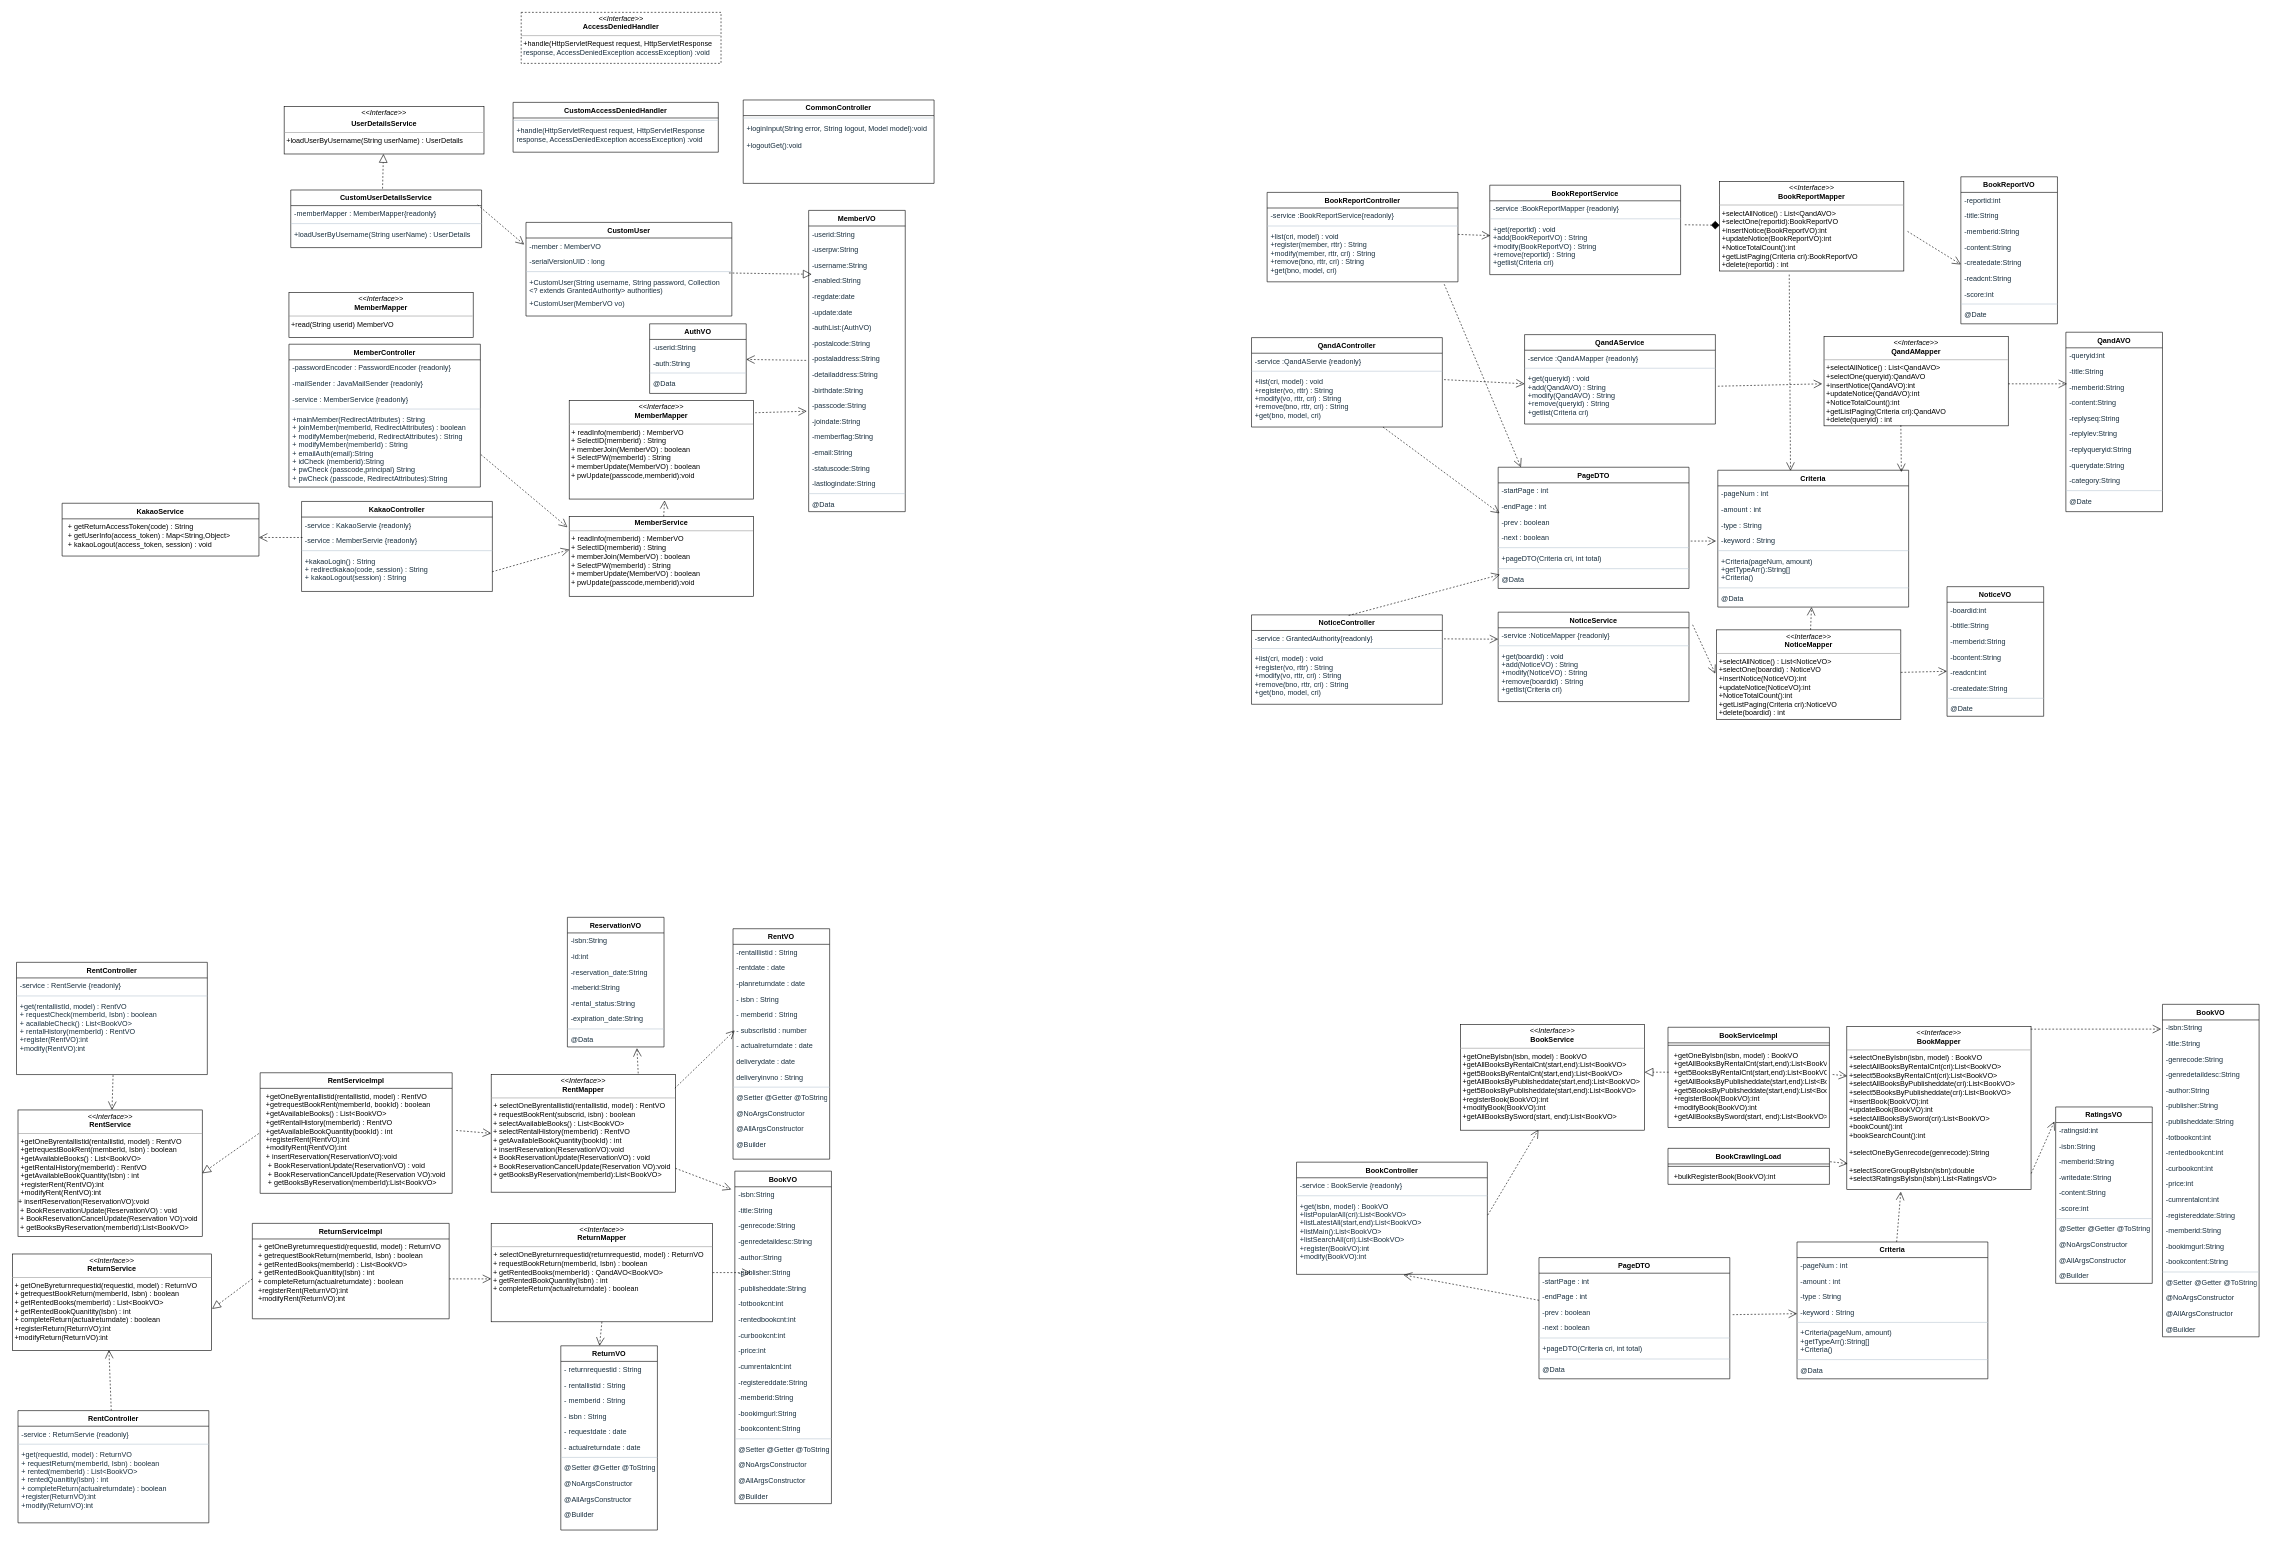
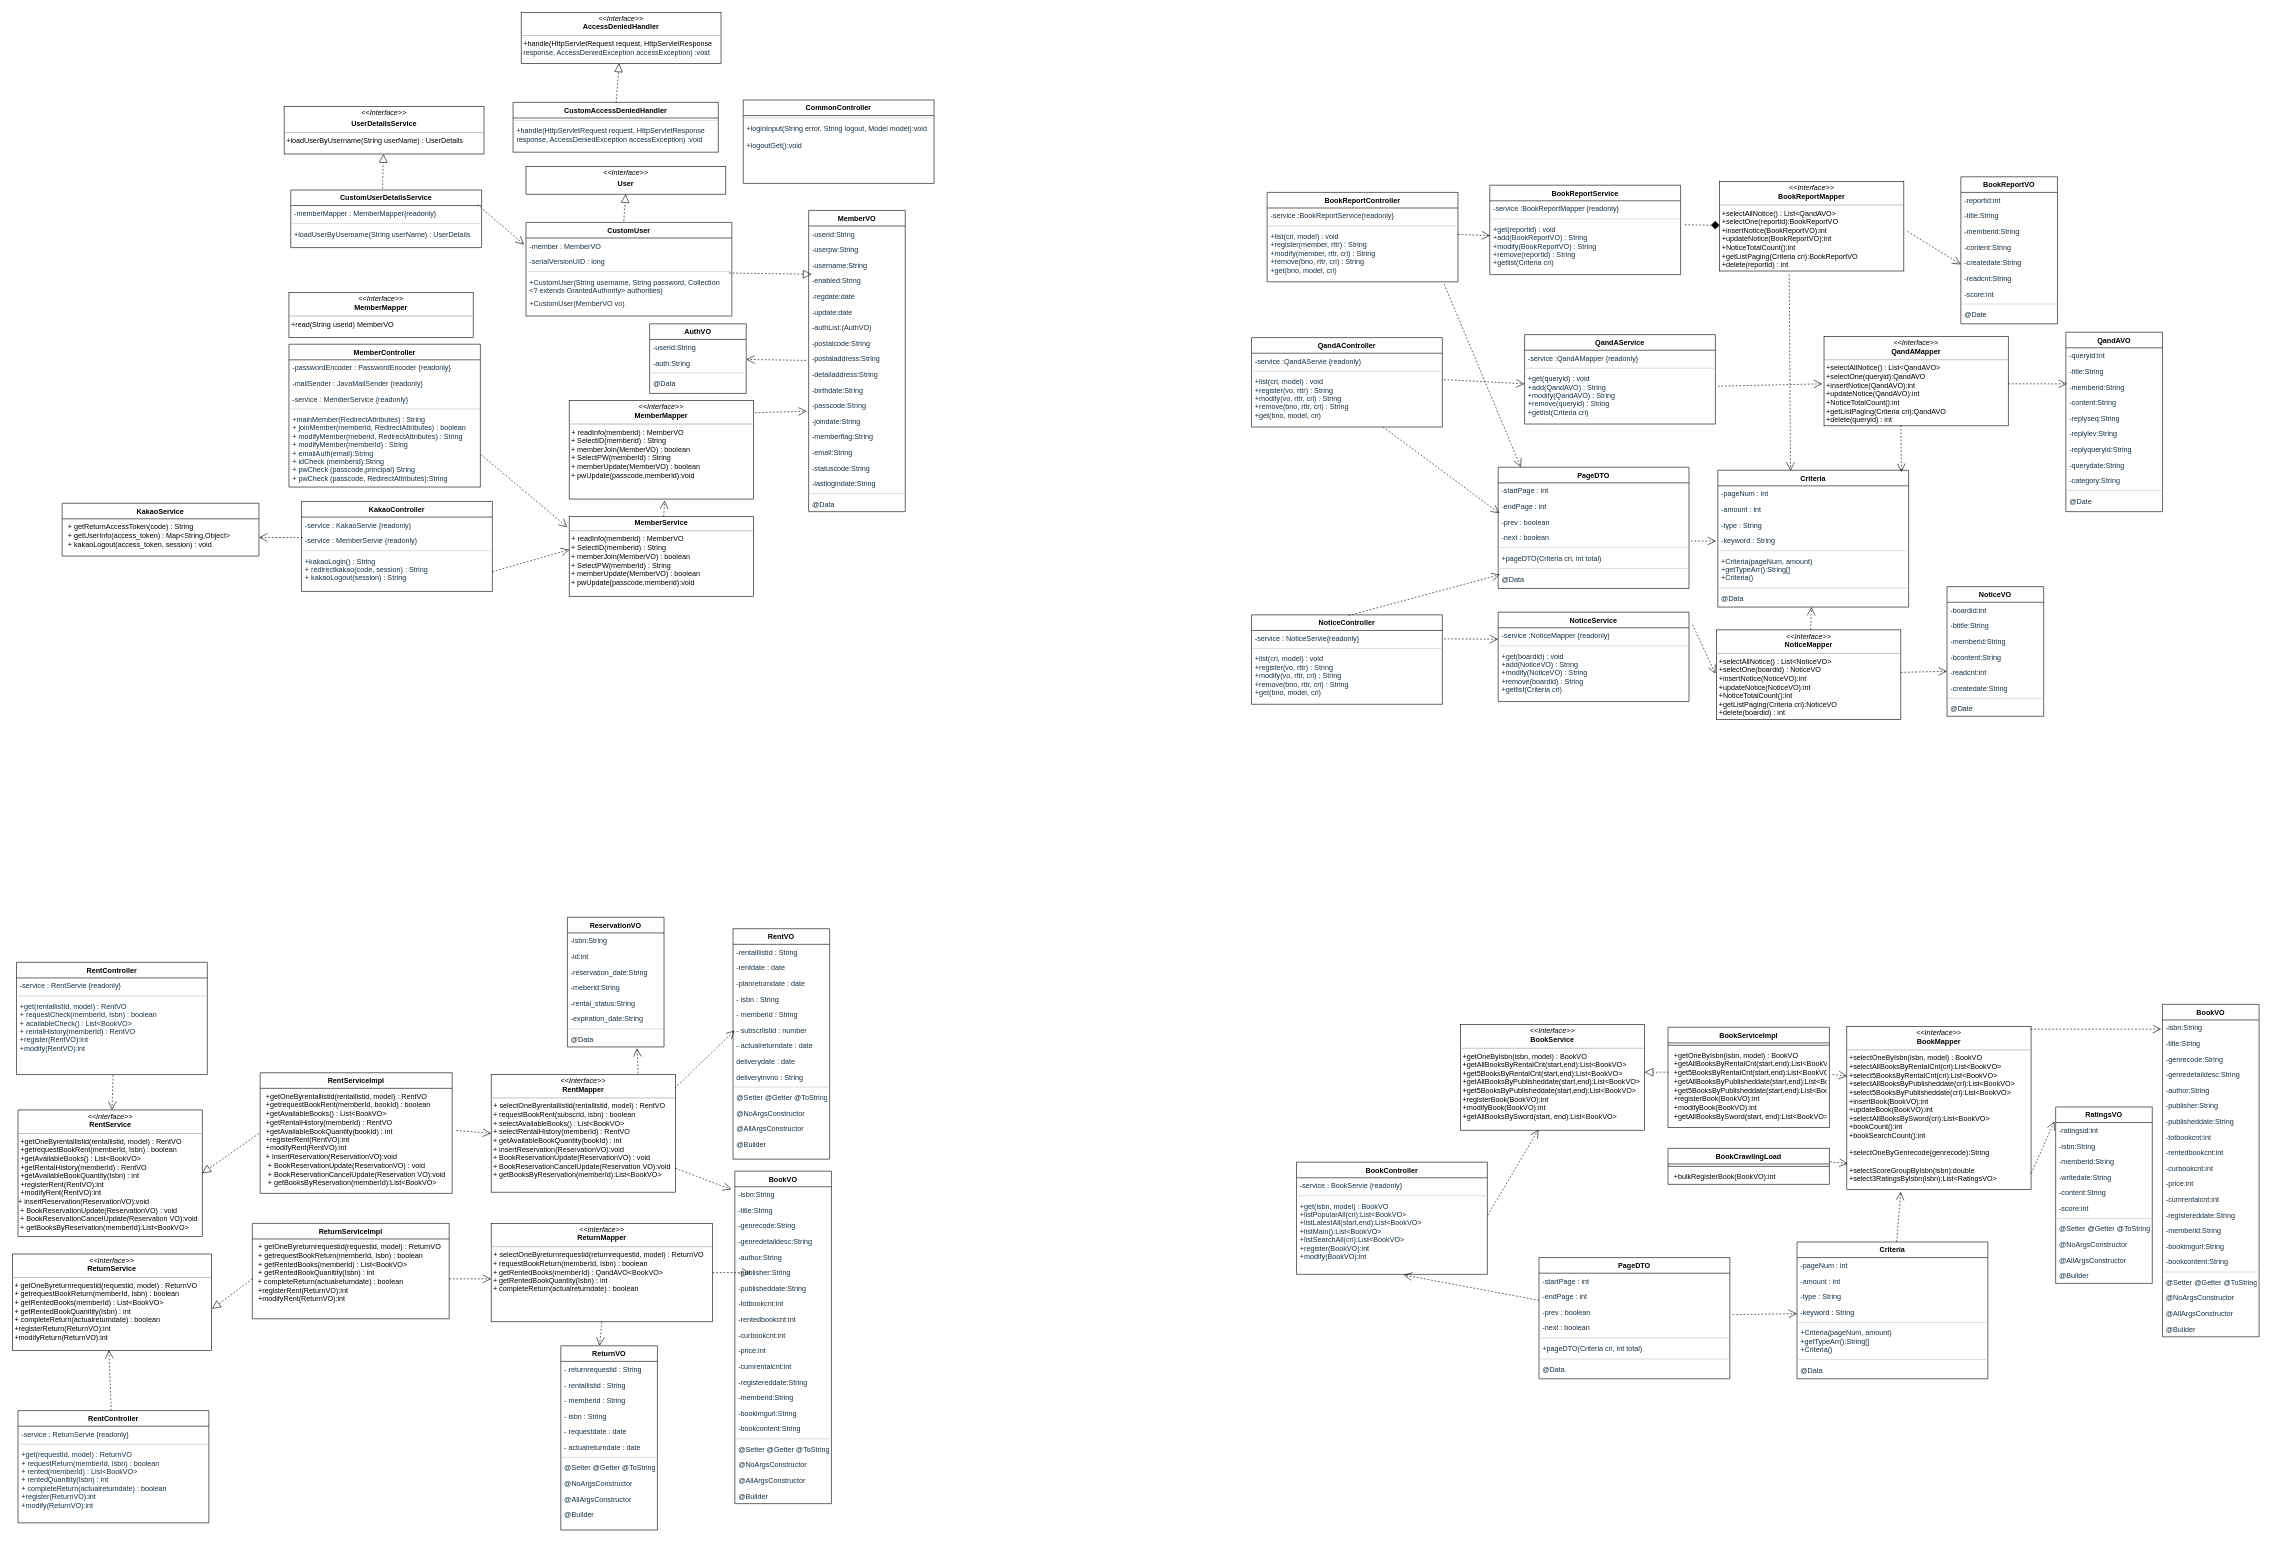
node "<<Interface>> AccessDeniedHandler +handle(HttpServletRequest request, HttpServletResponseresponse, AccessDeniedException accessException) :void": style dashed -> solid
edge "CustomAccessDeniedHandler" -> "<<Interface>> AccessDeniedHandler +handle(HttpServletRequest request, HttpServletResponseresponse, AccessDeniedException accessException) :void": added
node "<<Interface>> User": added
edge "CustomUser" -> "<<Interface>> User": added
node "-service : GrantedAuthority{readonly}": label "-service : GrantedAuthority{readonly}" -> "-service : NoticeServie{readonly}"
